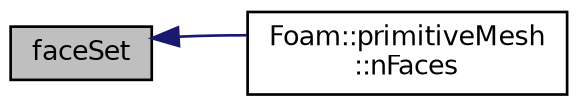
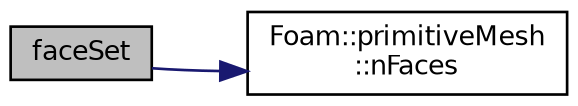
edge "Foam::primitiveMesh ::nFaces" -> "faceSet": reversed
